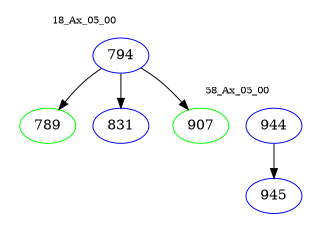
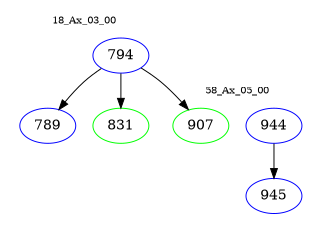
cluster "18_Ax_05_00": label "18_Ax_05_00" -> "18_Ax_03_00"
node "789": color green -> blue
node "831": color blue -> green
